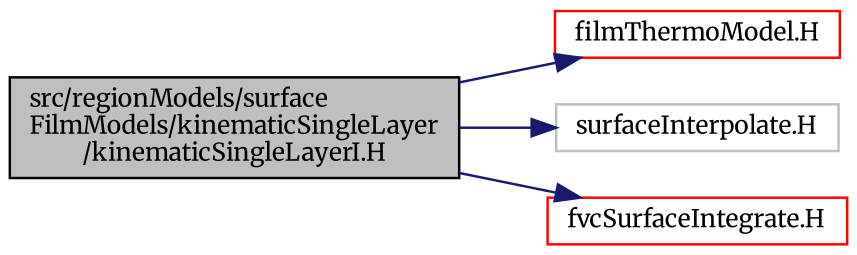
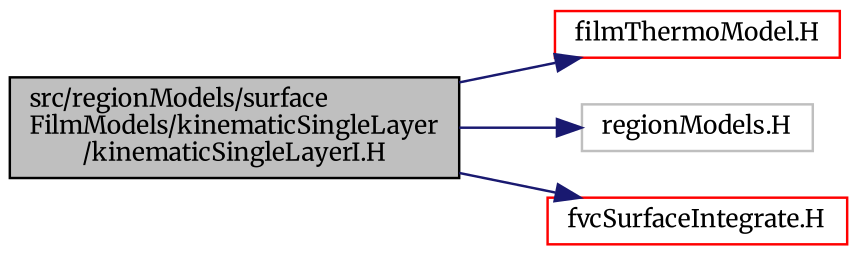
node "surfaceInterpolate.H": label "surfaceInterpolate.H" -> "regionModels.H"
